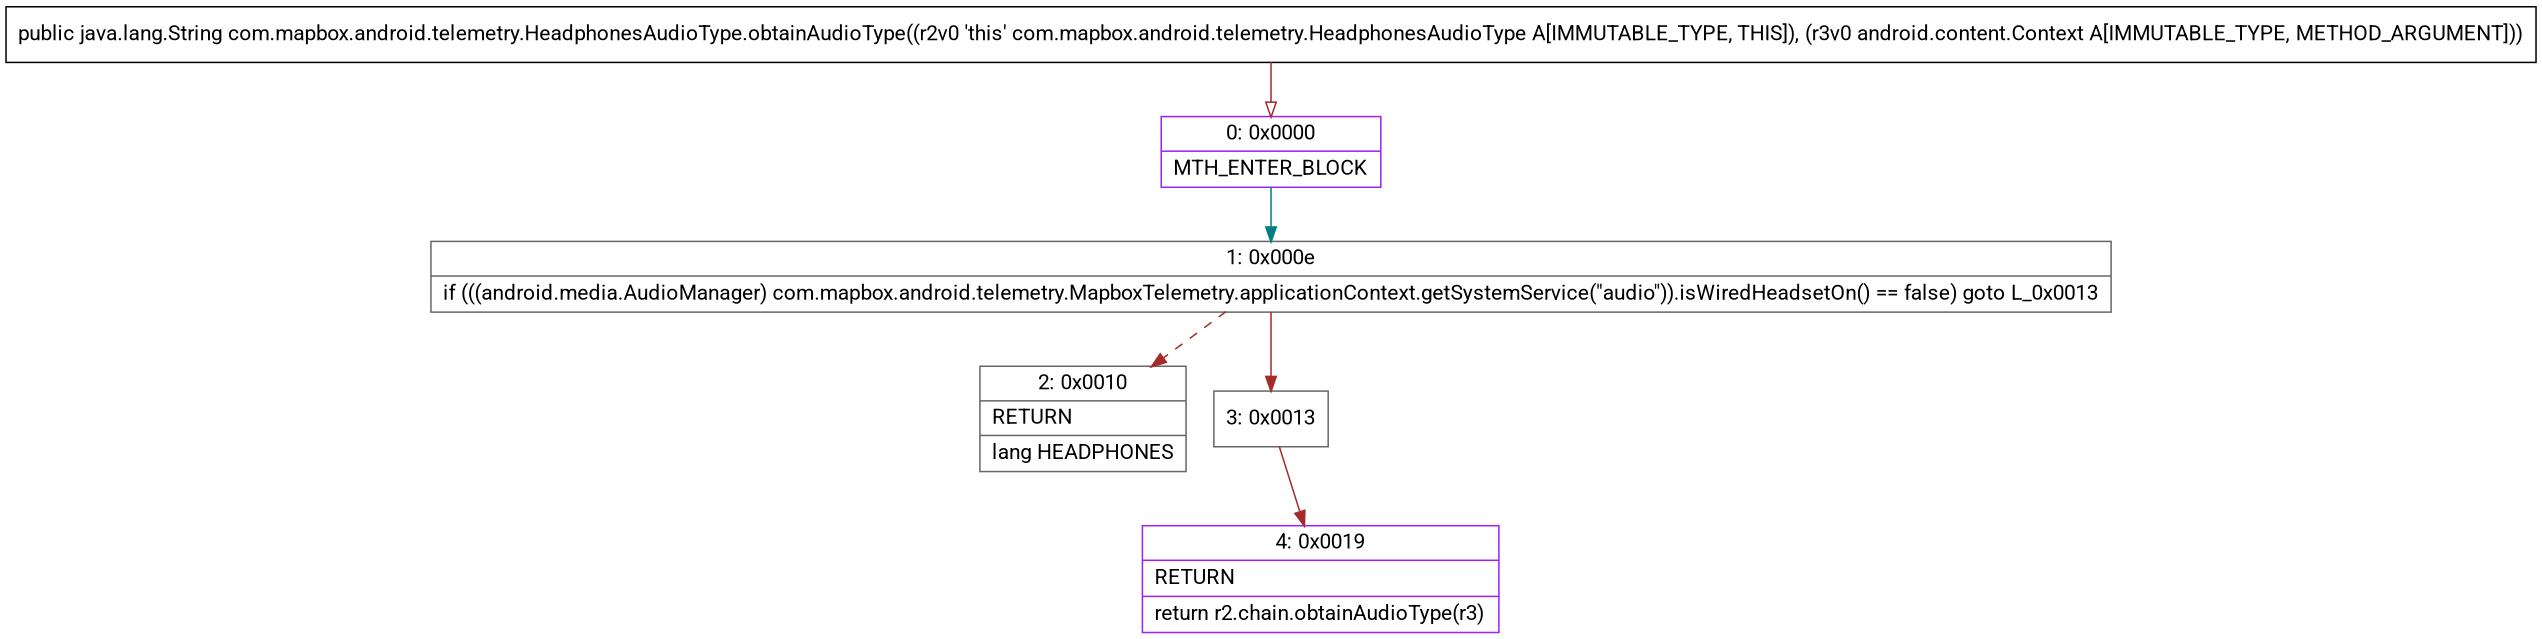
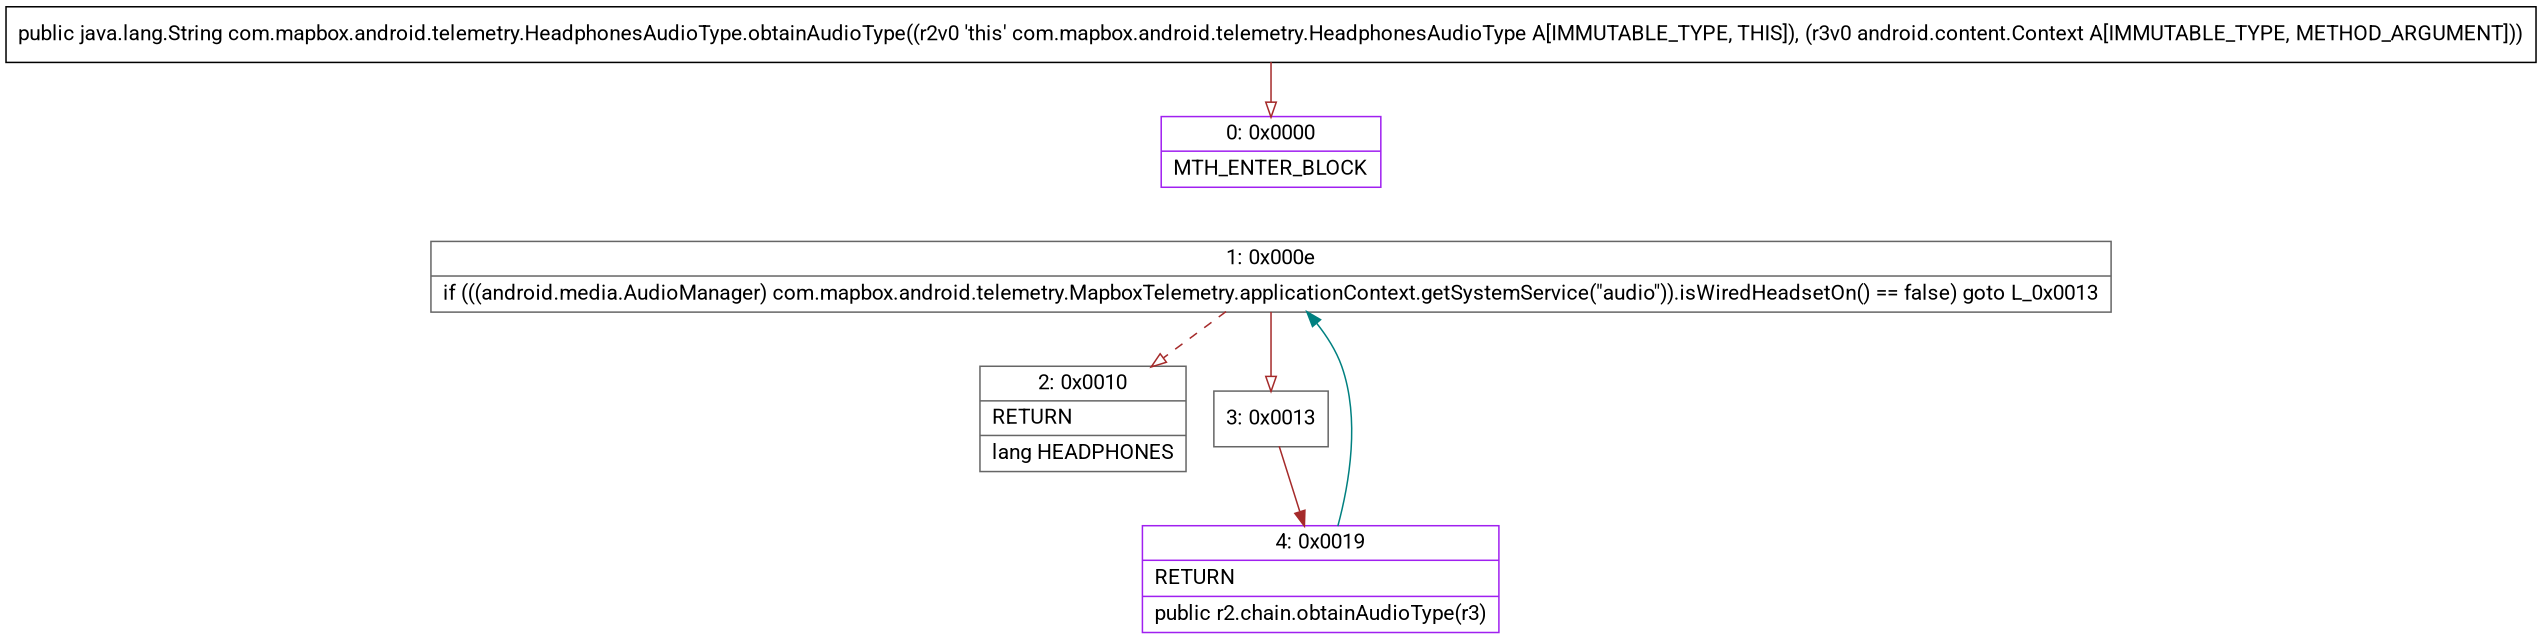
edge "0: 0x0000" -> "1: 0x000e": now "4: 0x0019" -> "1: 0x000e"
edge "1: 0x000e" -> "2: 0x0010": arrowhead normal -> onormal
edge "1: 0x000e" -> "3: 0x0013": arrowhead normal -> onormal
node "4: 0x0019": text "return r2.chain.obtainAudioType(r3)" -> "public r2.chain.obtainAudioType(r3)"
